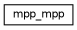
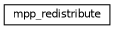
node "mpp_mpp": label "mpp_mpp" -> "mpp_redistribute"
